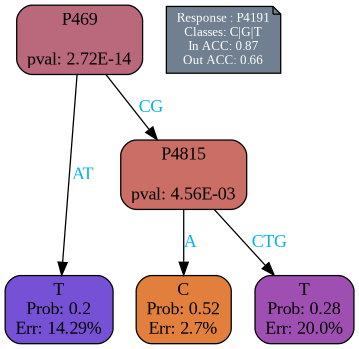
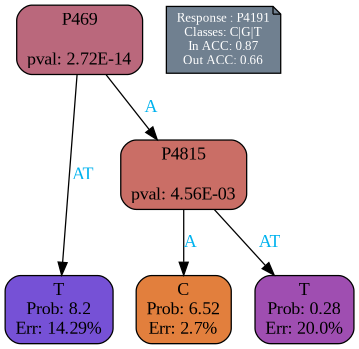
edge "P469 pval: 2.72E-14" -> "P4815 pval: 4.56E-03": label "CG" -> "A"
edge "P4815 pval: 4.56E-03" -> "T Prob: 0.28 Err: 20.0%": label "CTG" -> "AT"
node "T Prob: 0.2 Err: 14.29%": label "T Prob: 0.2 Err: 14.29%" -> "T Prob: 8.2 Err: 14.29%"
node "C Prob: 0.52 Err: 2.7%": label "C Prob: 0.52 Err: 2.7%" -> "C Prob: 6.52 Err: 2.7%"
